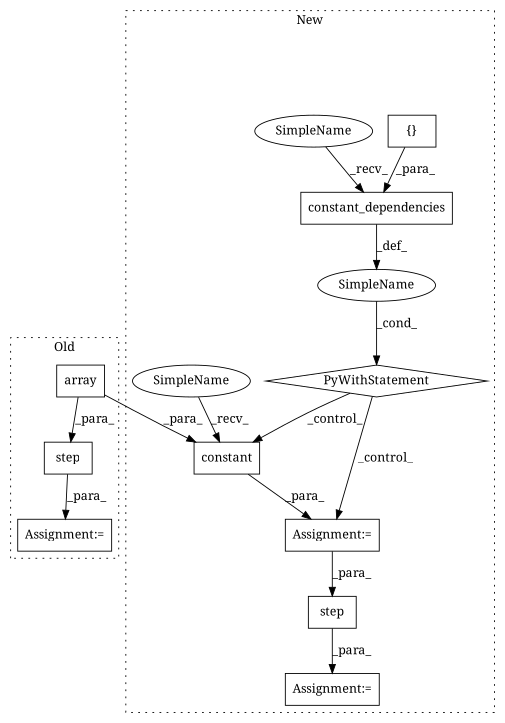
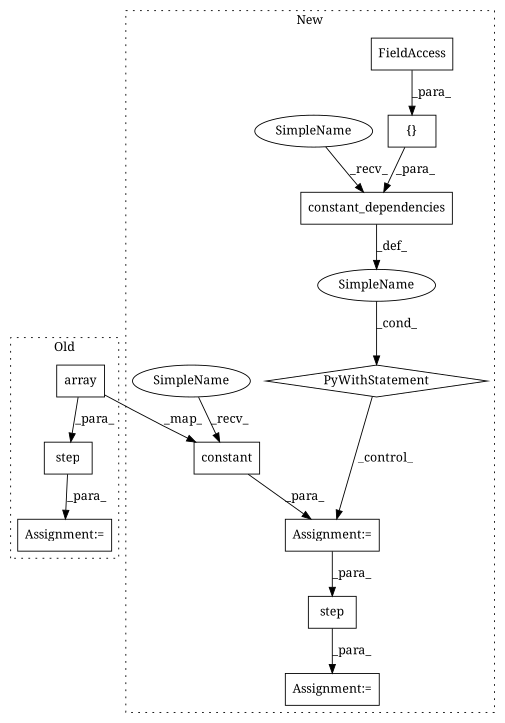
node "FieldAccess": added
edge "PyWithStatement" -> "constant": removed, label "_control_"
edge "array" -> "constant": label "_para_" -> "_map_"
